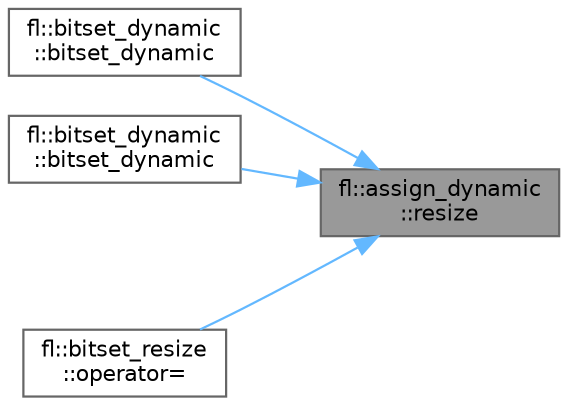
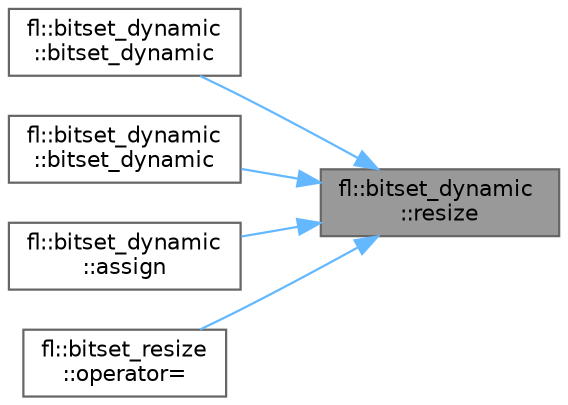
node "fl::assign_dynamic ::resize": label "fl::assign_dynamic ::resize" -> "fl::bitset_dynamic ::resize"
node "fl::bitset_dynamic ::assign": added
